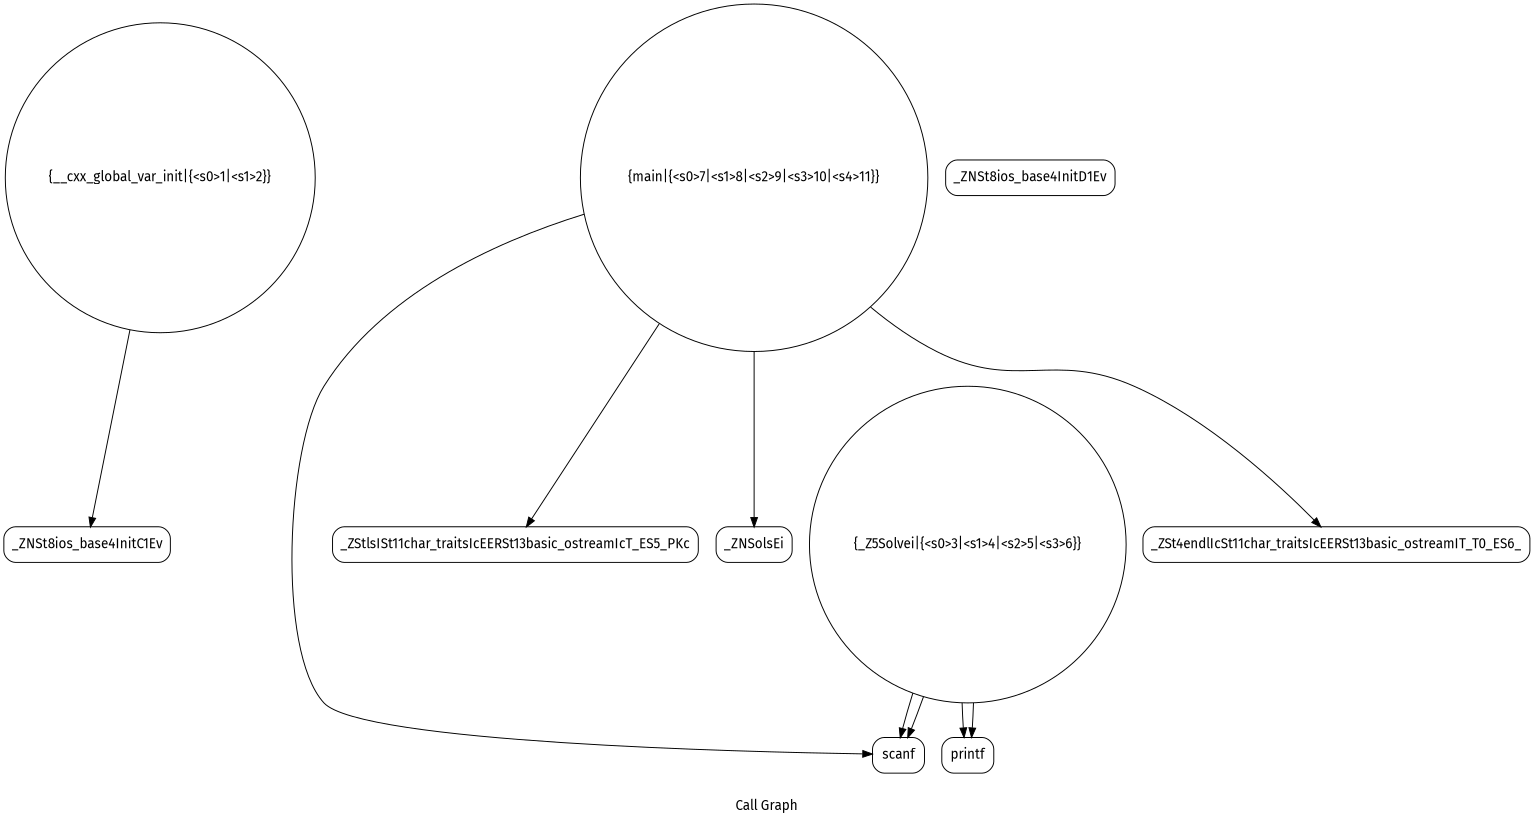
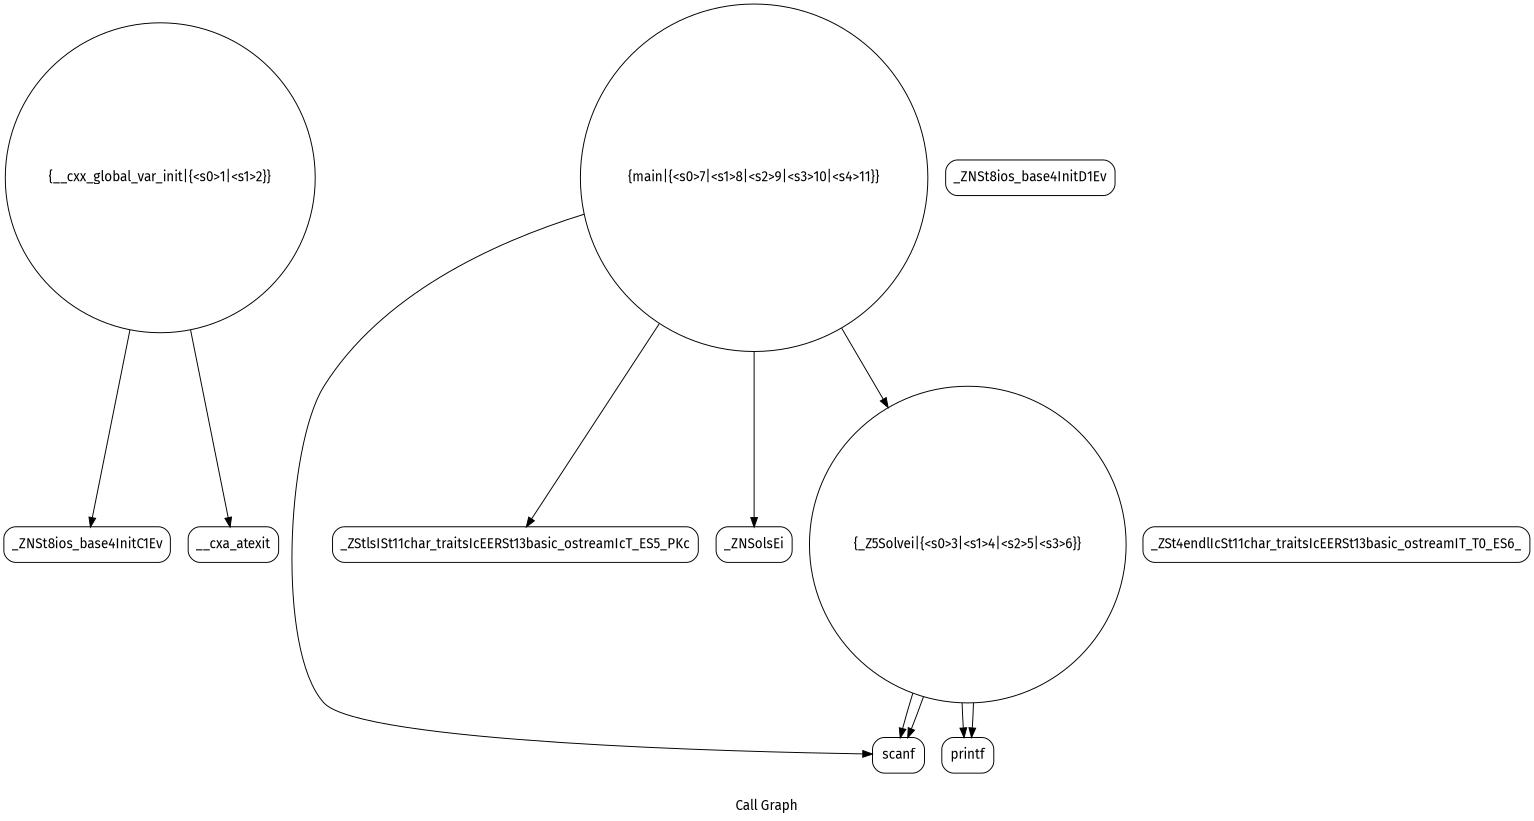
edge "{main|{<s0>7|<s1>8|<s2>9|<s3>10|<s4>11}}" -> "_ZSt4endlIcSt11char_traitsIcEERSt13basic_ostreamIT_T0_ES6_": now "{main|{<s0>7|<s1>8|<s2>9|<s3>10|<s4>11}}" -> "{_Z5Solvei|{<s0>3|<s1>4|<s2>5|<s3>6}}"
node "__cxa_atexit": added
